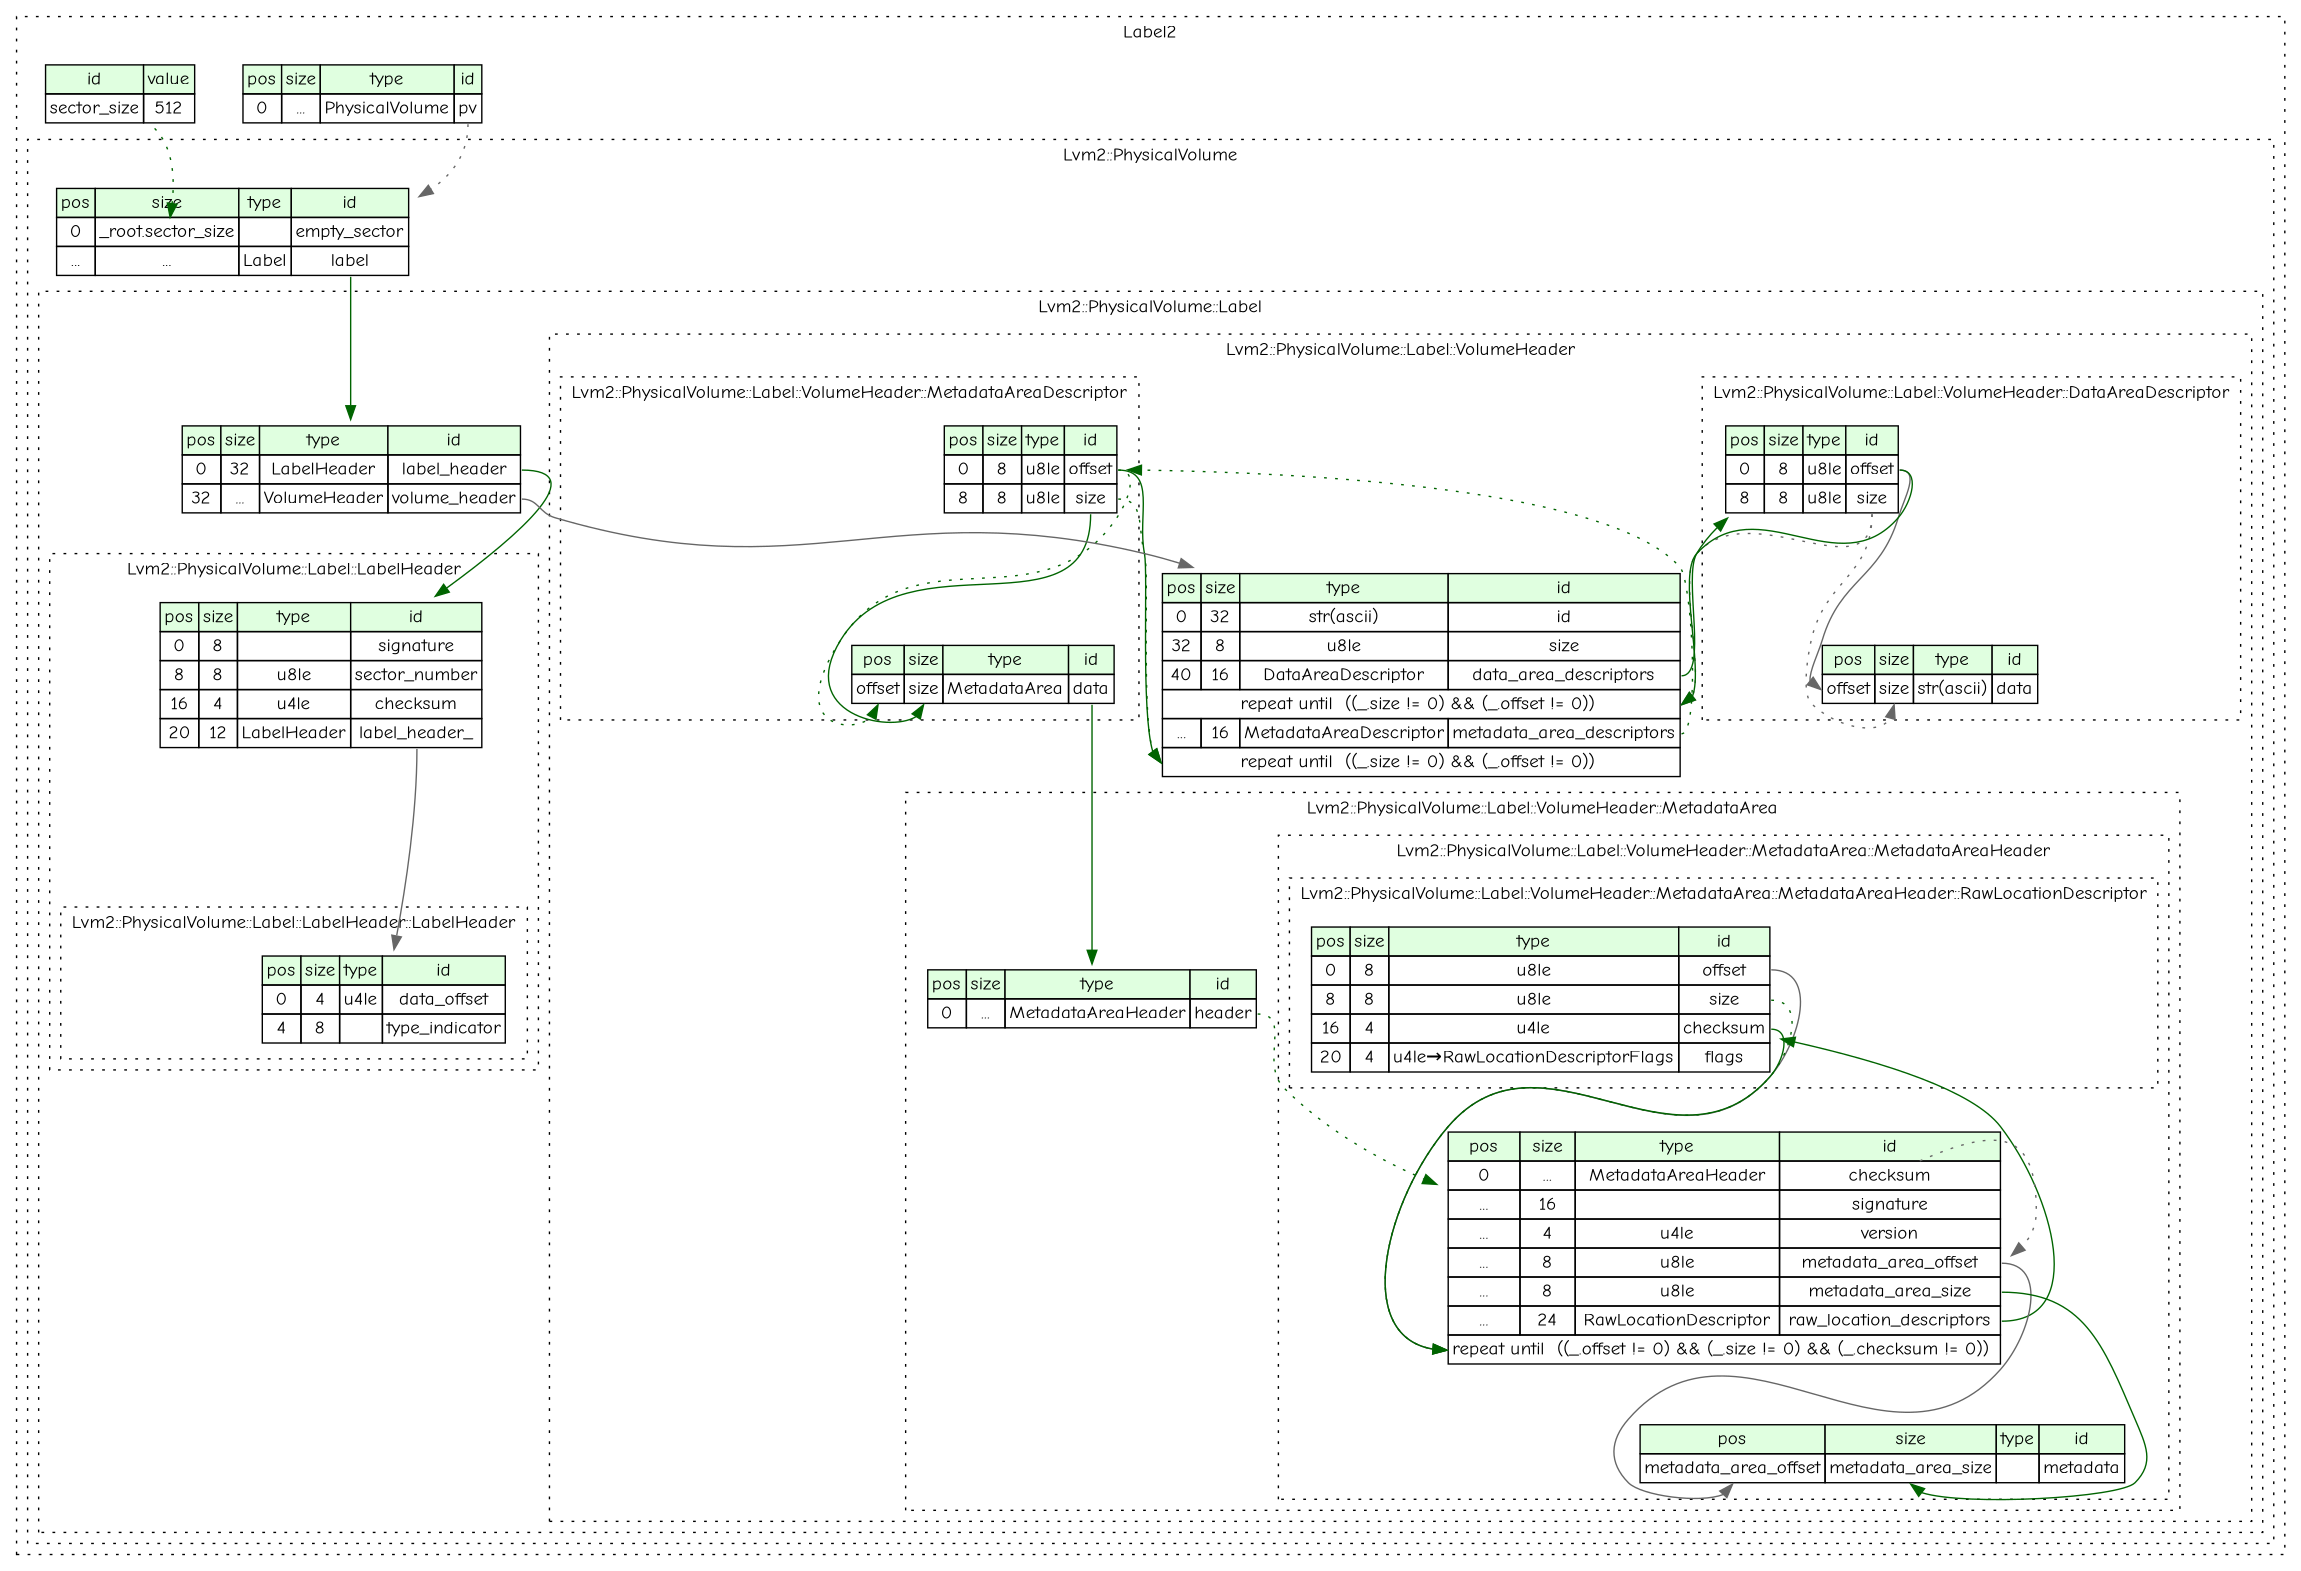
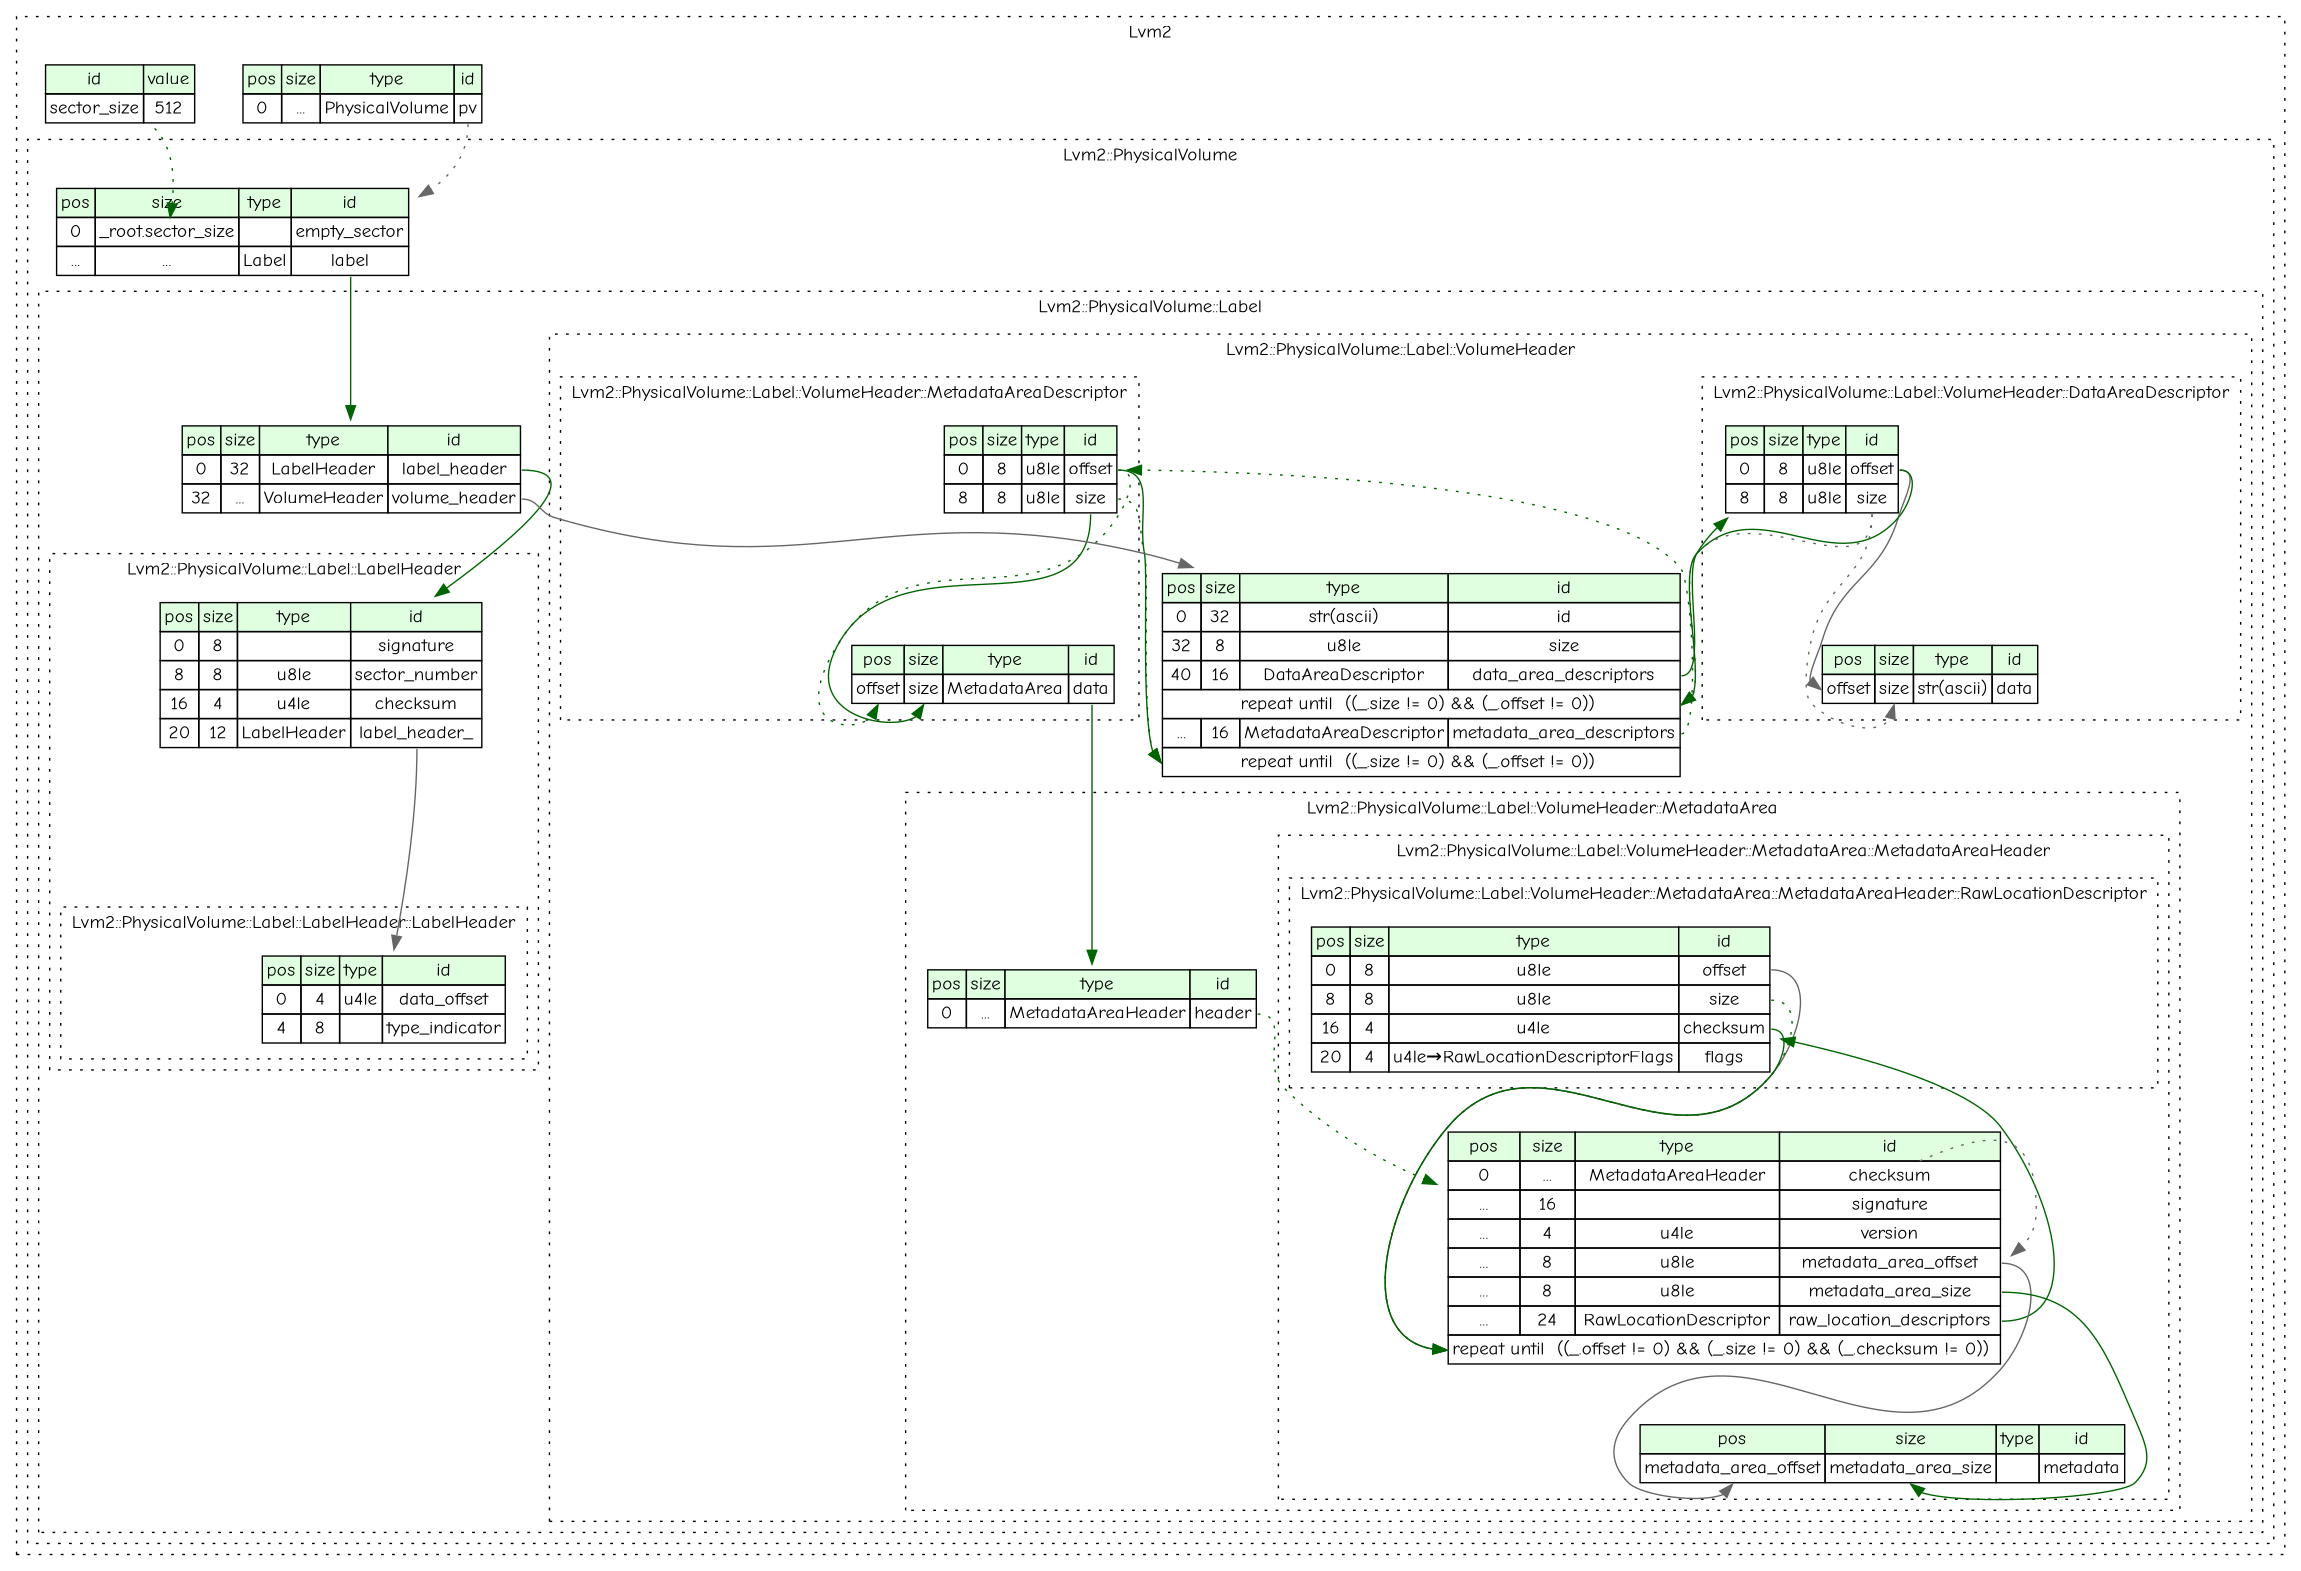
cluster "Label2": label "Label2" -> "Lvm2"
